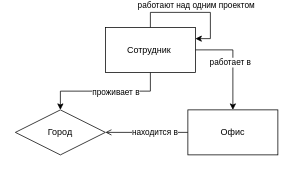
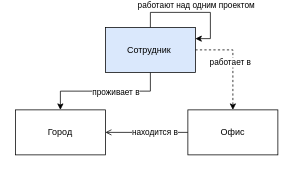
node "Сотрудник": fillcolor #ffffff -> #dae8fc
edge "Сотрудник" -> "Офис": style solid -> dashed
node "Город": shape diamond -> rectangle
